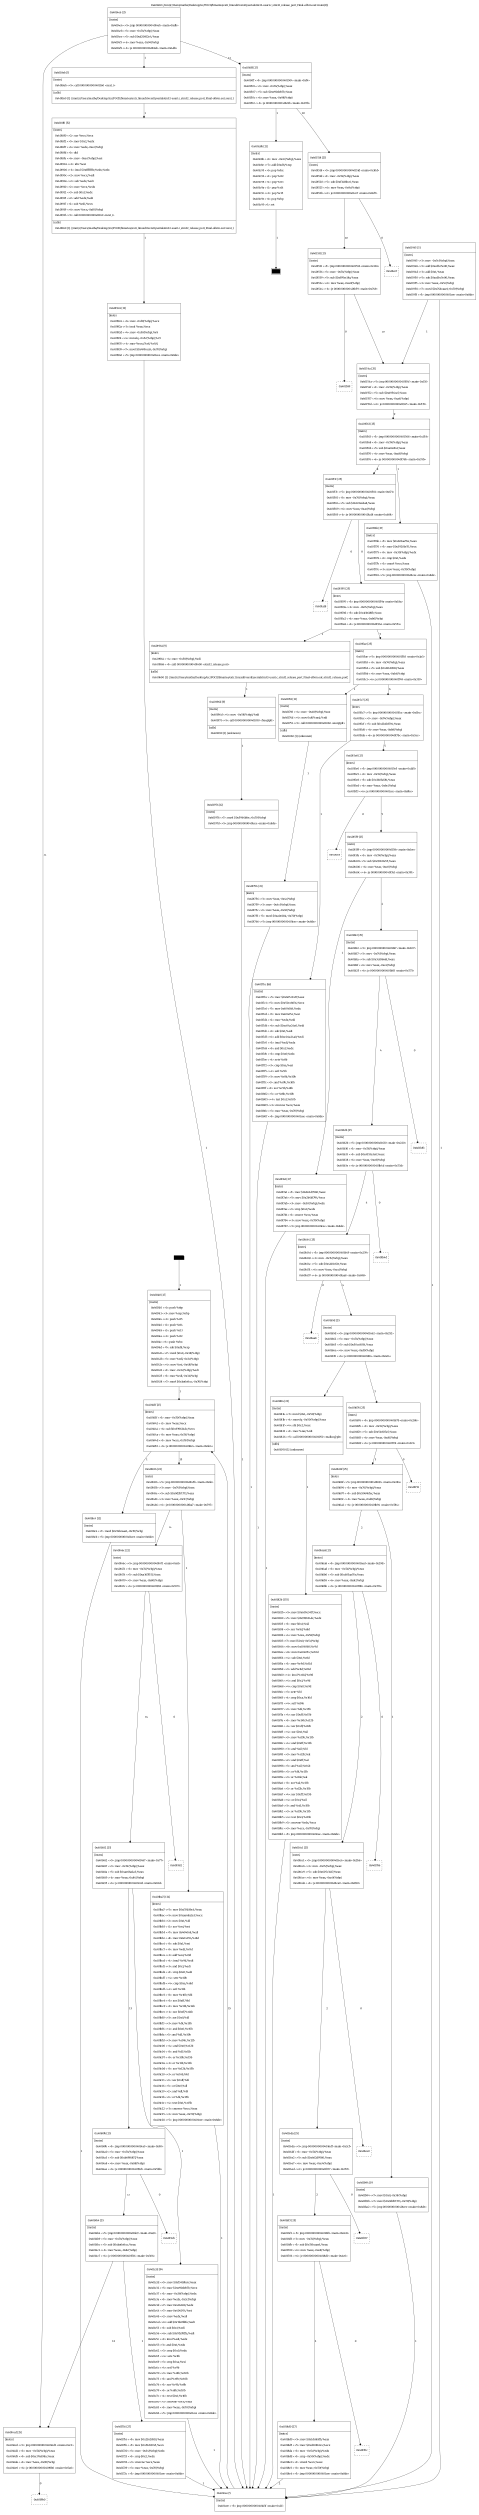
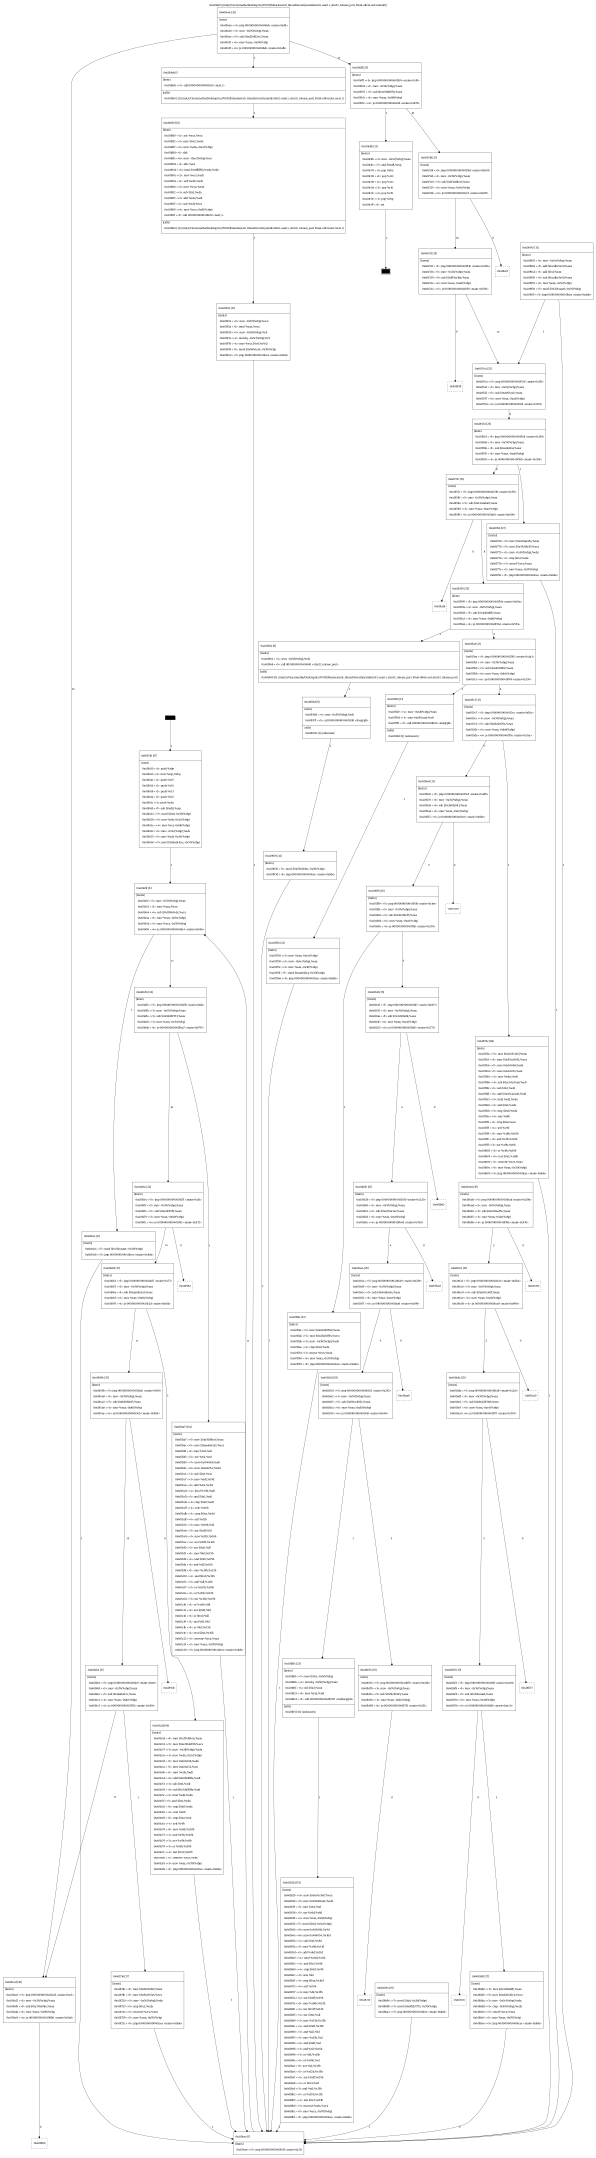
node "0x40168f [25]": removed
